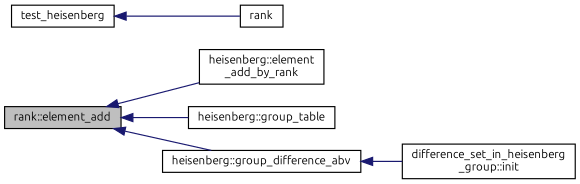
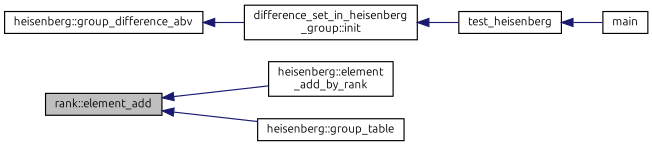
node "rank": label "rank" -> "main"
edge "test_heisenberg" -> "difference_set_in_heisenberg _group::init": added
edge "heisenberg::group_difference_abv" -> "rank::element_add": removed
